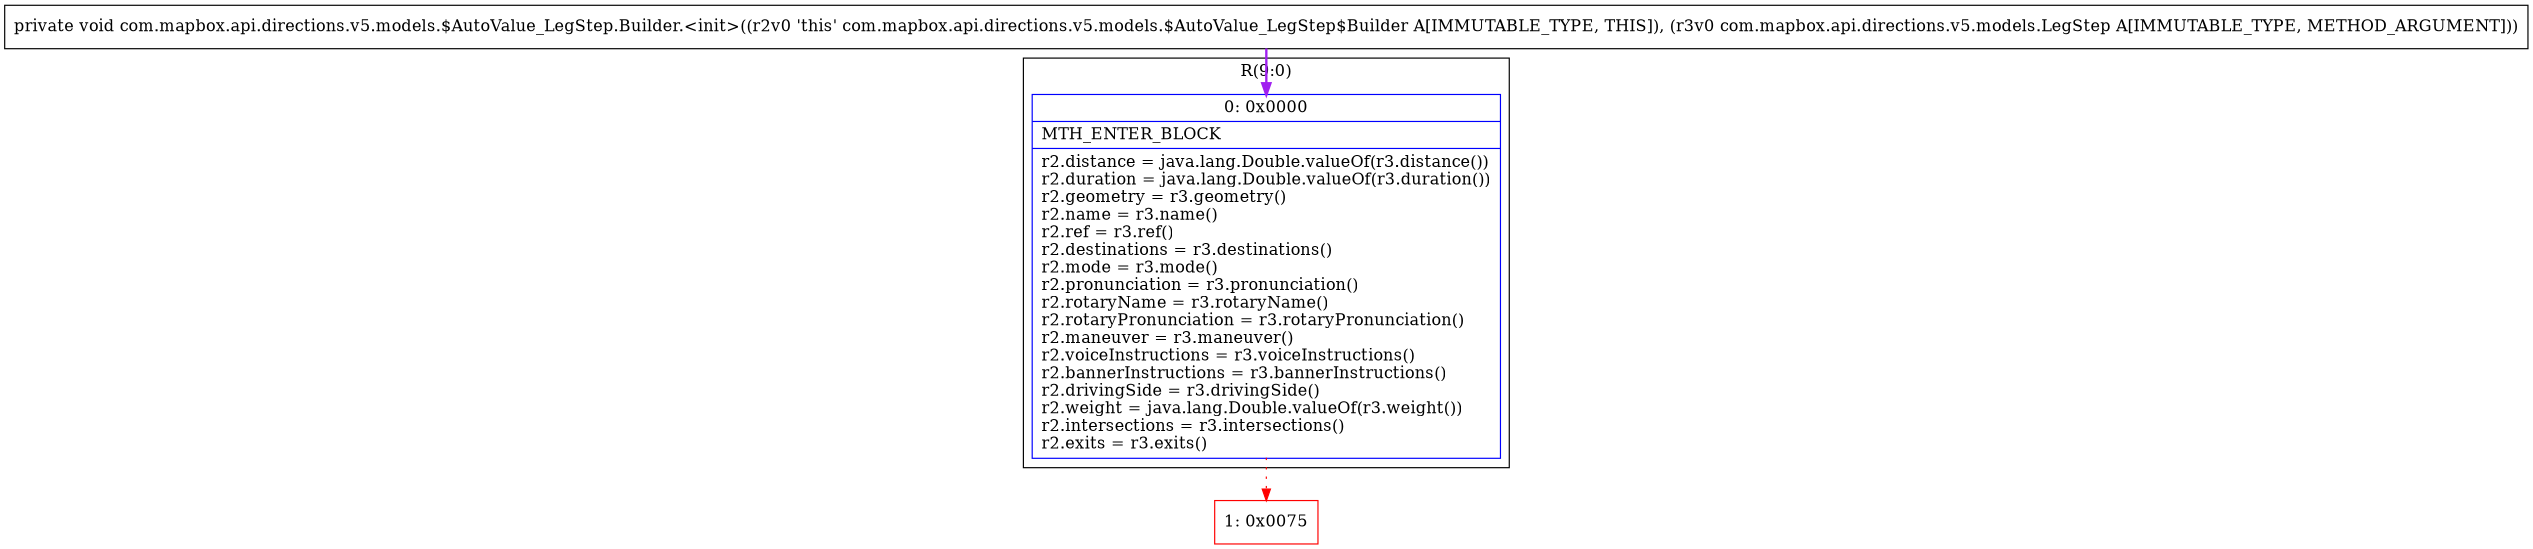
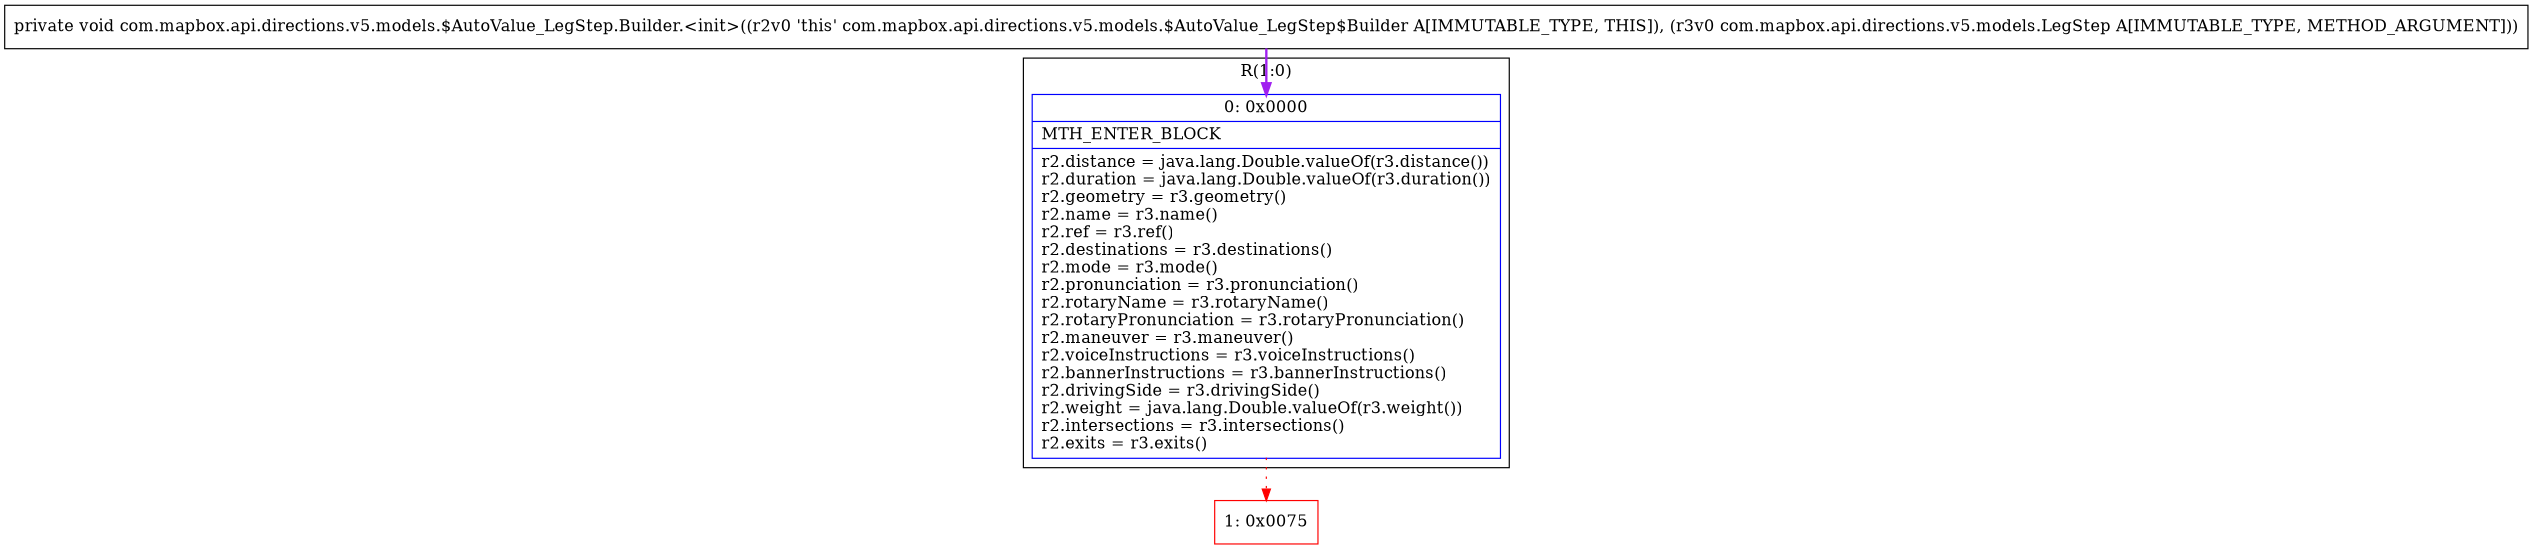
cluster "R(9:0)": label "R(9:0)" -> "R(1:0)"
